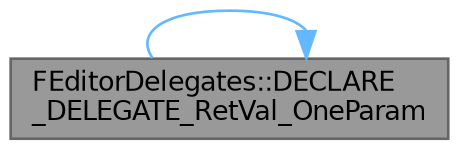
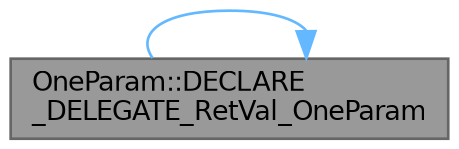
node "FEditorDelegates::DECLARE _DELEGATE_RetVal_OneParam": label "FEditorDelegates::DECLARE _DELEGATE_RetVal_OneParam" -> "OneParam::DECLARE _DELEGATE_RetVal_OneParam"
